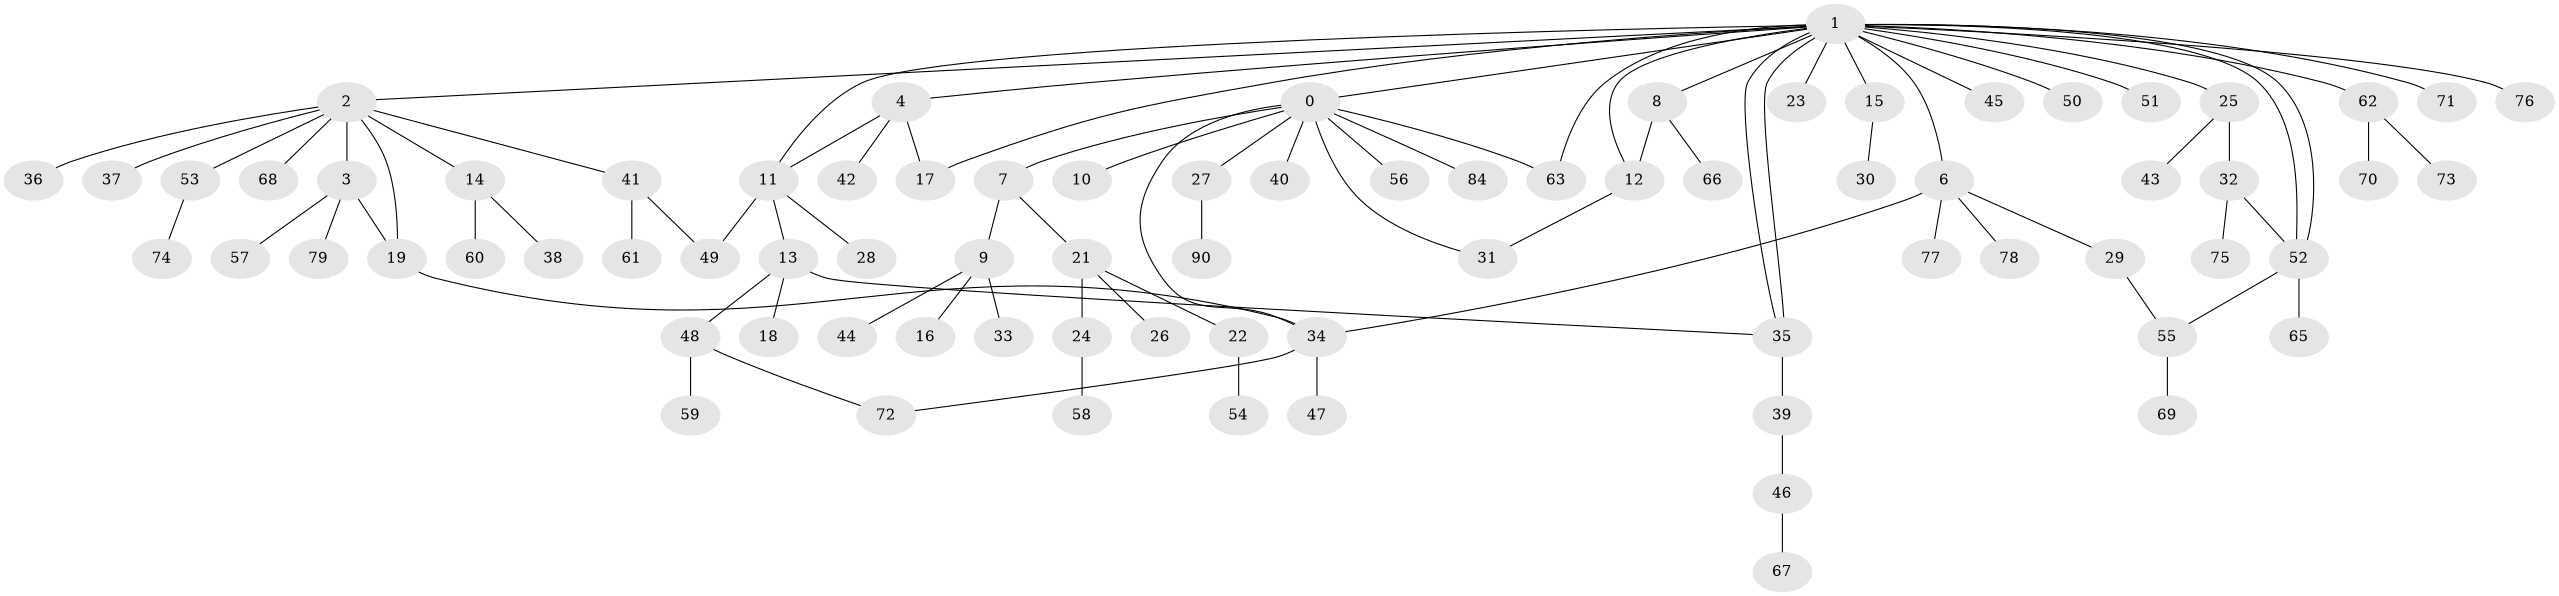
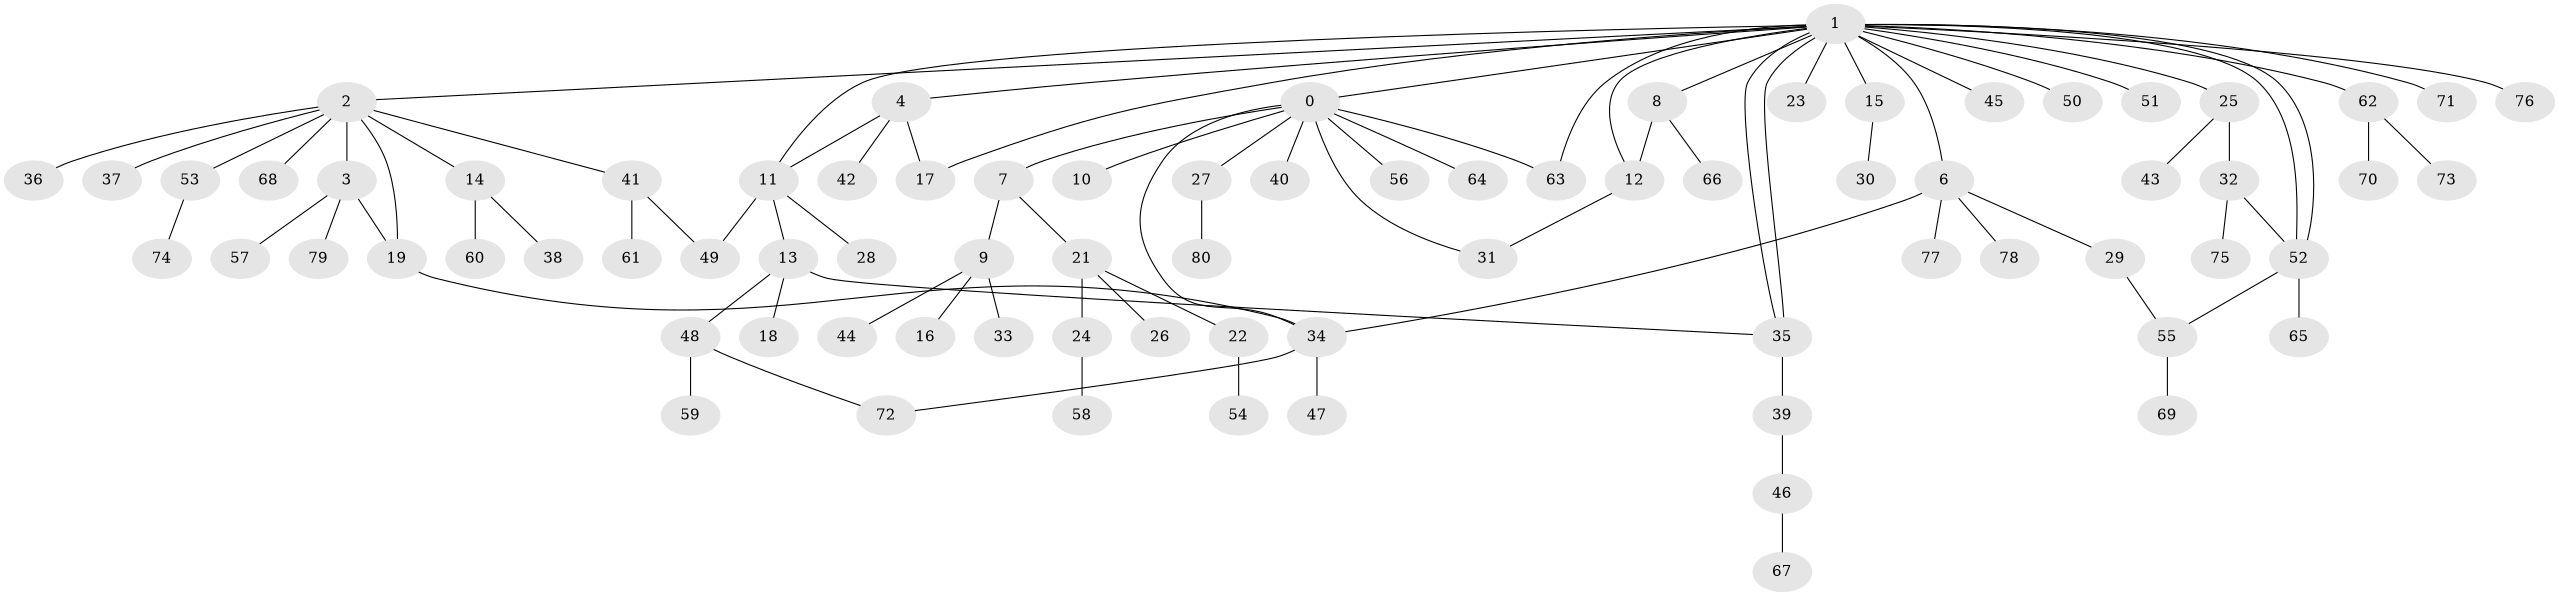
node "84": label "84" -> "64"
node "90": label "90" -> "80"
